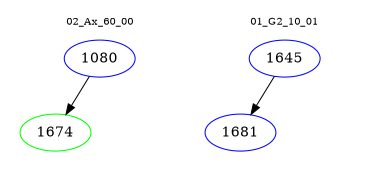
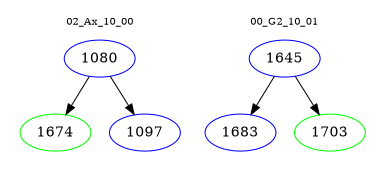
cluster "02_Ax_60_00": label "02_Ax_60_00" -> "02_Ax_10_00"
cluster "01_G2_10_01": label "01_G2_10_01" -> "00_G2_10_01"
node "1097": added
node "1681": label "1681" -> "1683"
node "1703": added
